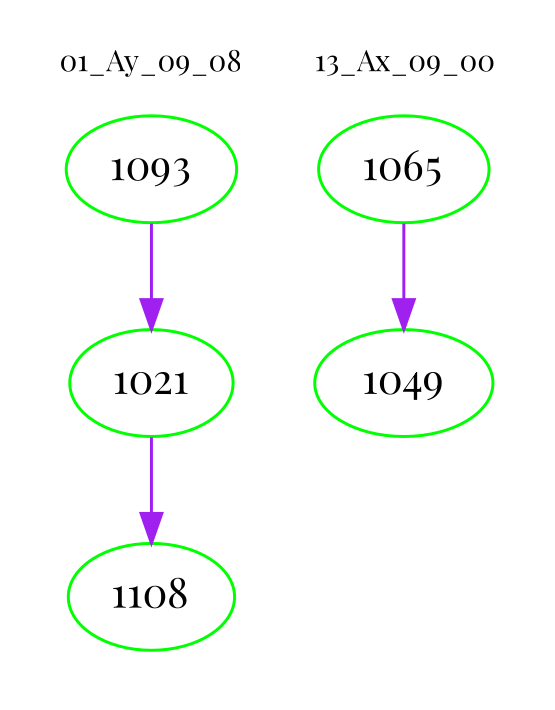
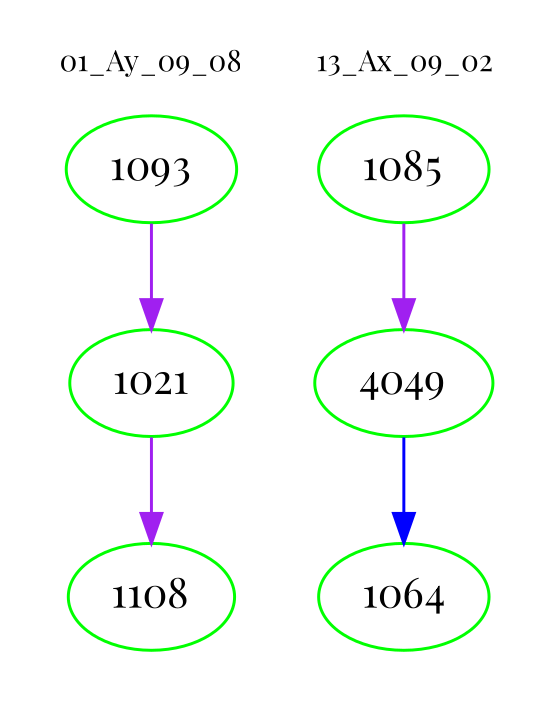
cluster "13_Ax_09_00": label "13_Ax_09_00" -> "13_Ax_09_02"
node "1065": label "1065" -> "1085"
node "1049": label "1049" -> "4049"
node "1064": added
